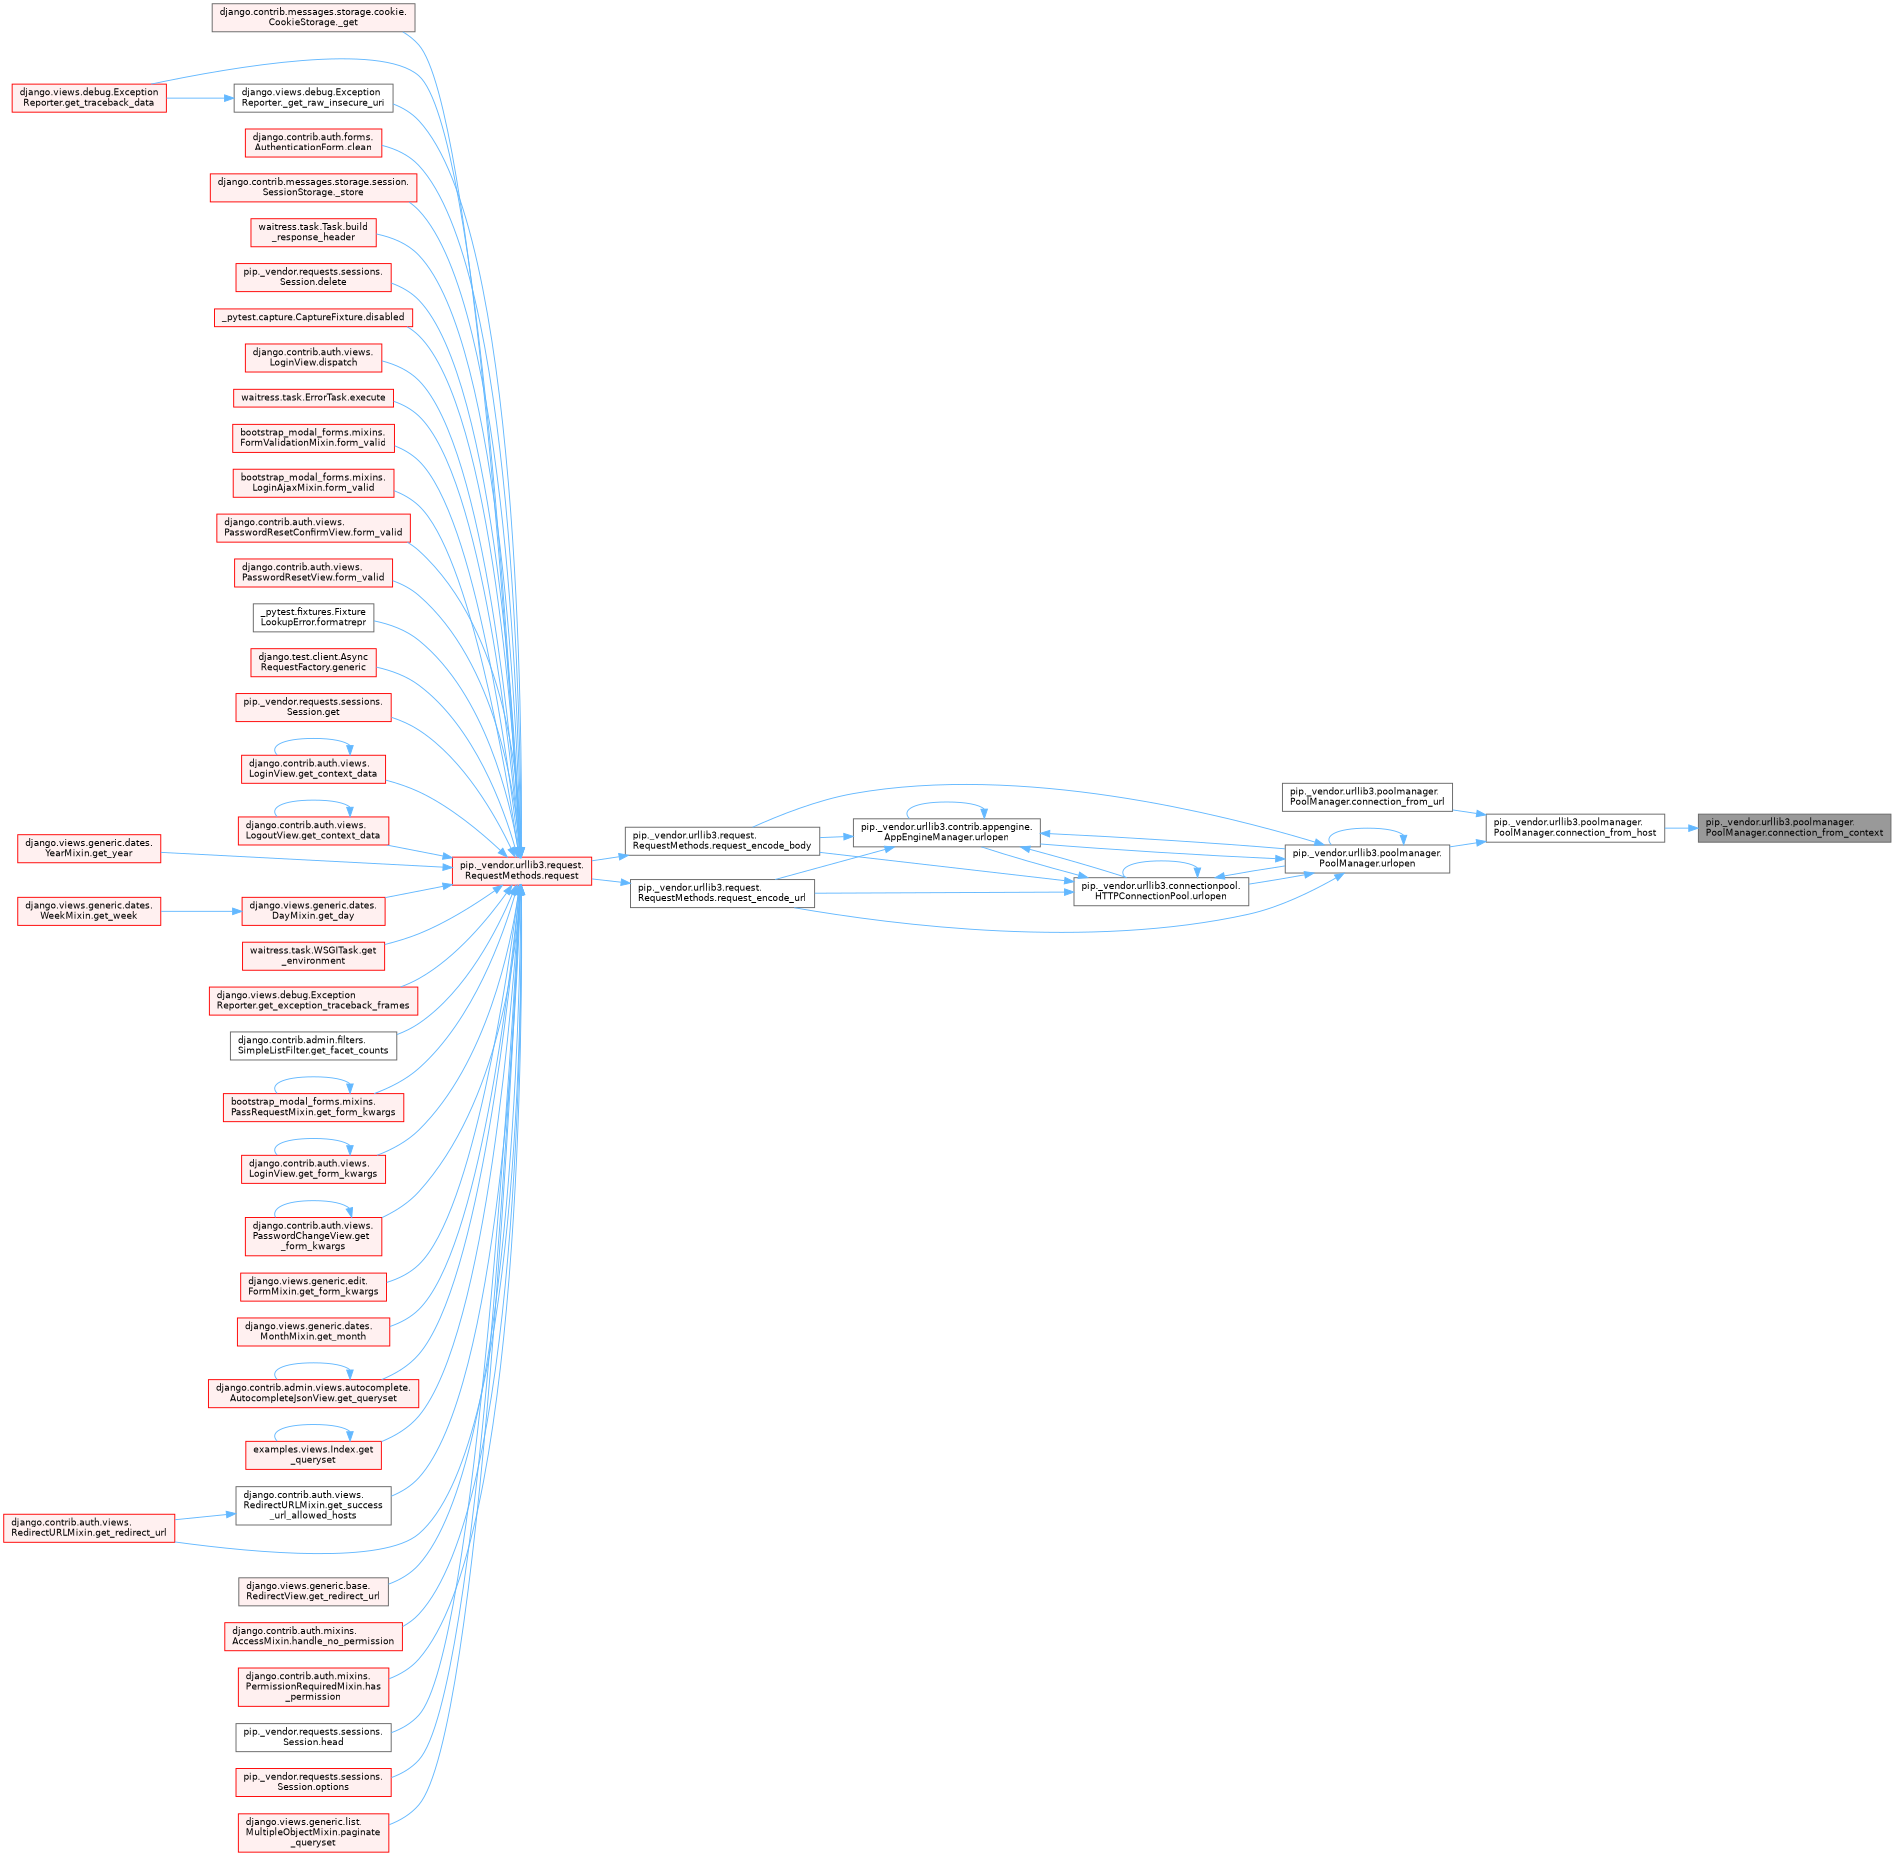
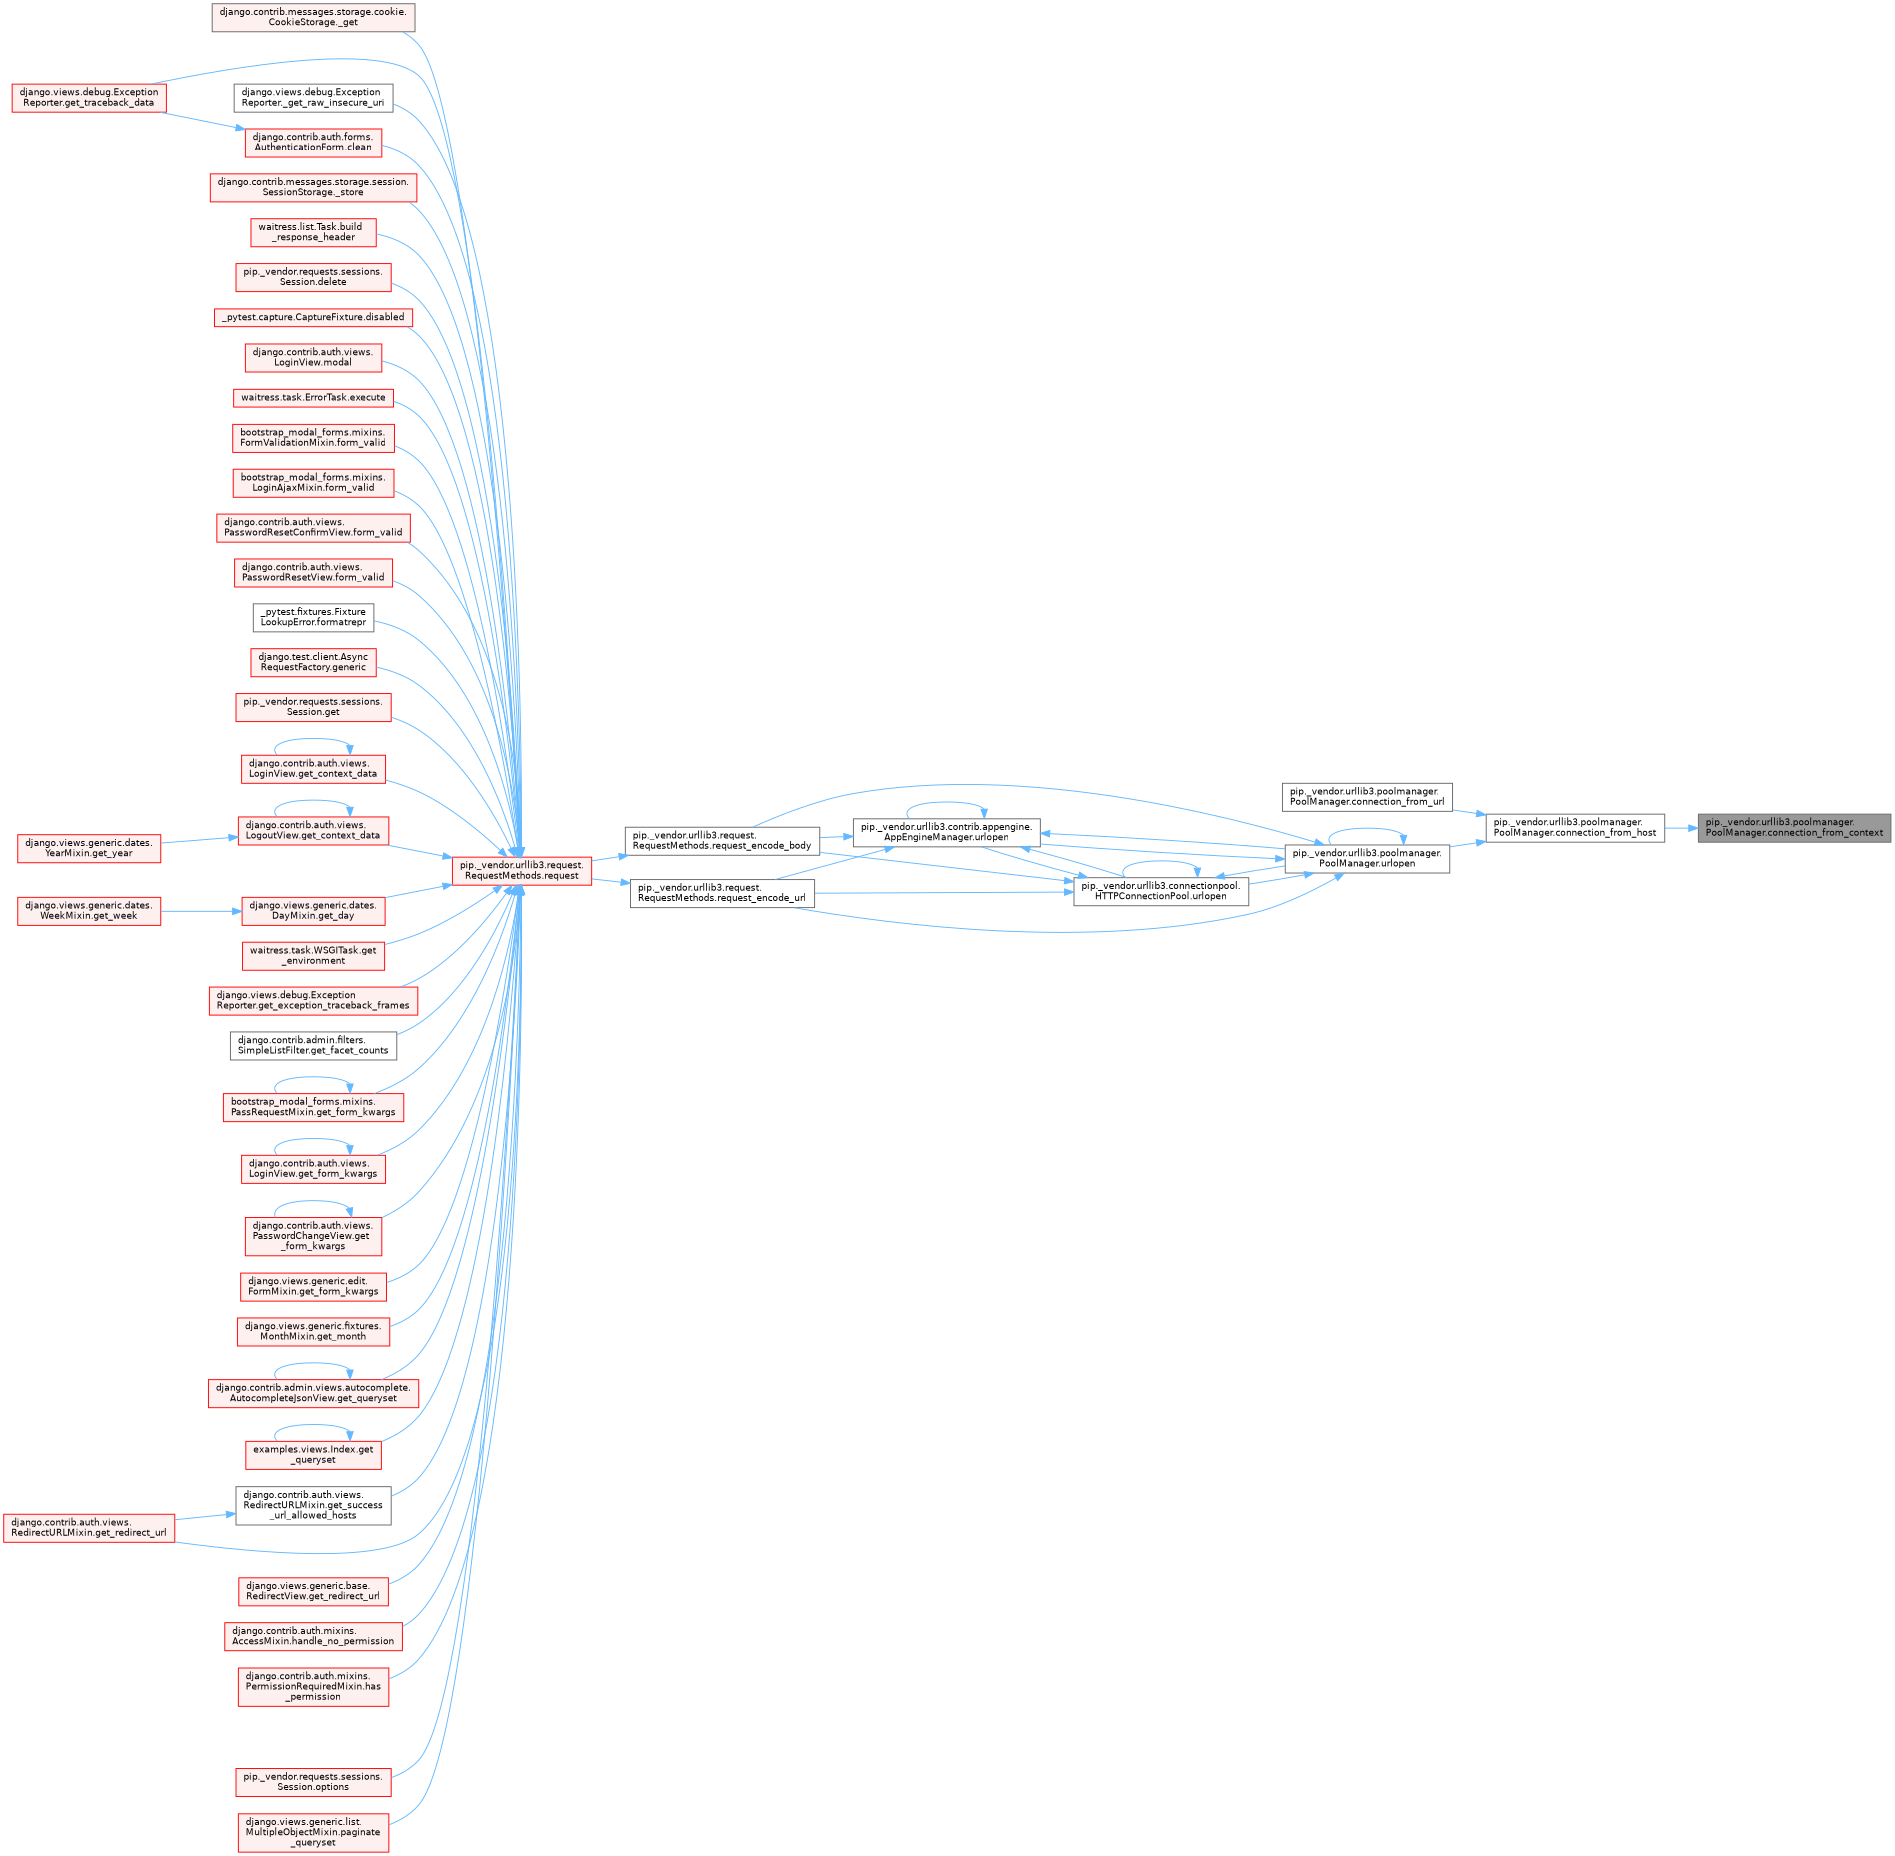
edge "django.views.debug.Exception Reporter.get_traceback_data" -> "django.views.debug.Exception Reporter._get_raw_insecure_uri": now "django.views.debug.Exception Reporter.get_traceback_data" -> "django.contrib.auth.forms. AuthenticationForm.clean"
node "waitress.task.Task.build _response_header": label "waitress.task.Task.build _response_header" -> "waitress.list.Task.build _response_header"
node "django.contrib.auth.views. LoginView.dispatch": label "django.contrib.auth.views. LoginView.dispatch" -> "django.contrib.auth.views. LoginView.modal"
edge "django.views.generic.dates. YearMixin.get_year" -> "pip._vendor.urllib3.request. RequestMethods.request": now "django.views.generic.dates. YearMixin.get_year" -> "django.contrib.auth.views. LogoutView.get_context_data"
node "django.views.generic.dates. MonthMixin.get_month": label "django.views.generic.dates. MonthMixin.get_month" -> "django.views.generic.fixtures. MonthMixin.get_month"
node "django.views.generic.base. RedirectView.get_redirect_url": color grey40 -> red
node "pip._vendor.requests.sessions. Session.head": removed
